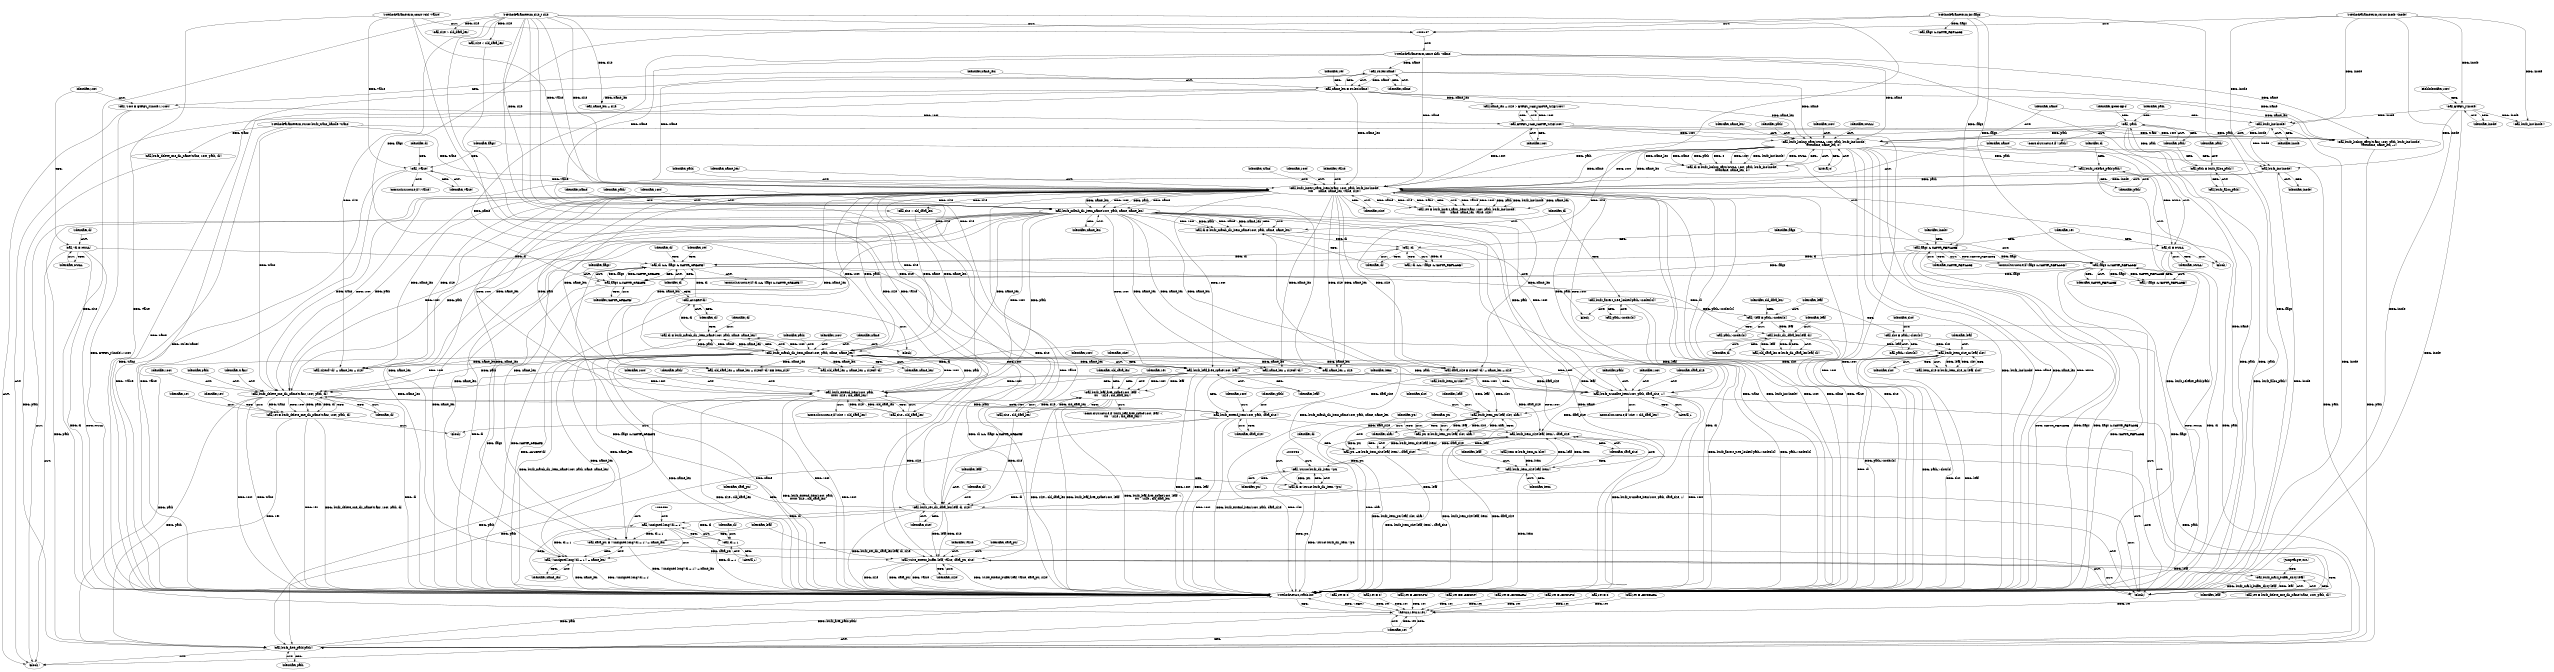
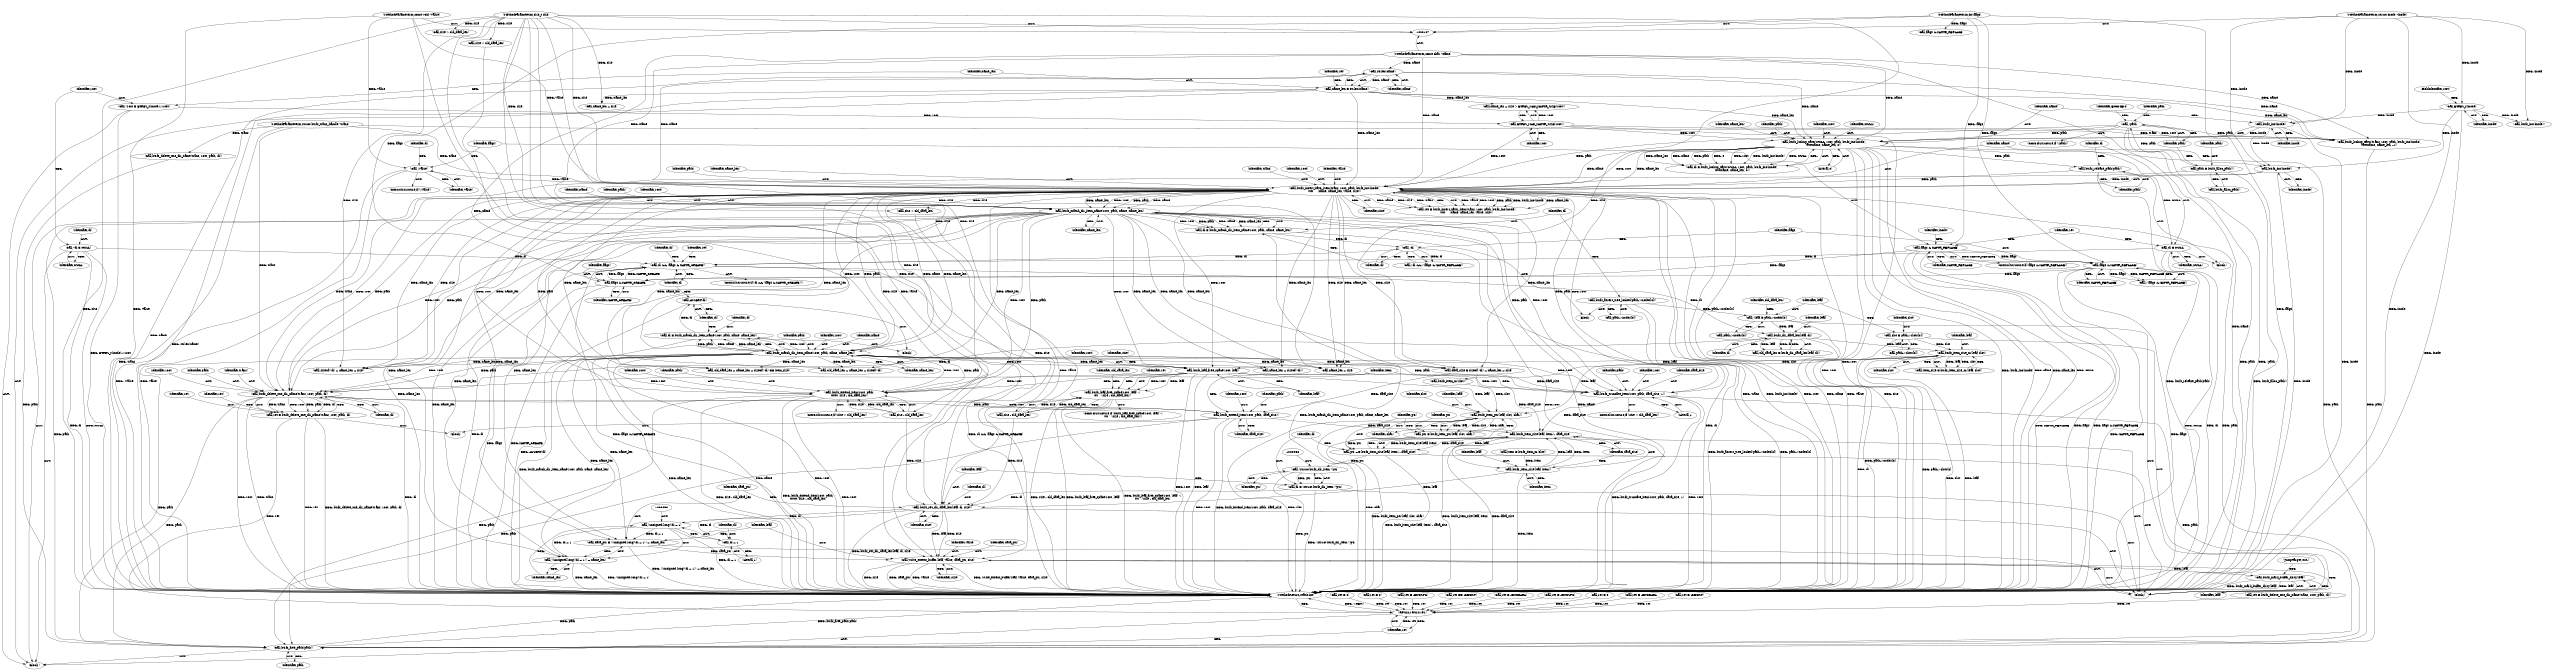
edge "1000107" -> "(MethodParameterIn,const char *name)": reversed
edge "(Call,di && (flags & XATTR_CREATE))" -> "(Call,flags & XATTR_CREATE)": removed, label "CFG:"
edge "(Call,ASSERT(di))" -> "(Call,di && (flags & XATTR_CREATE))": removed, label "DDG: di"
node "(Call,ret = -EEXIST)": added
